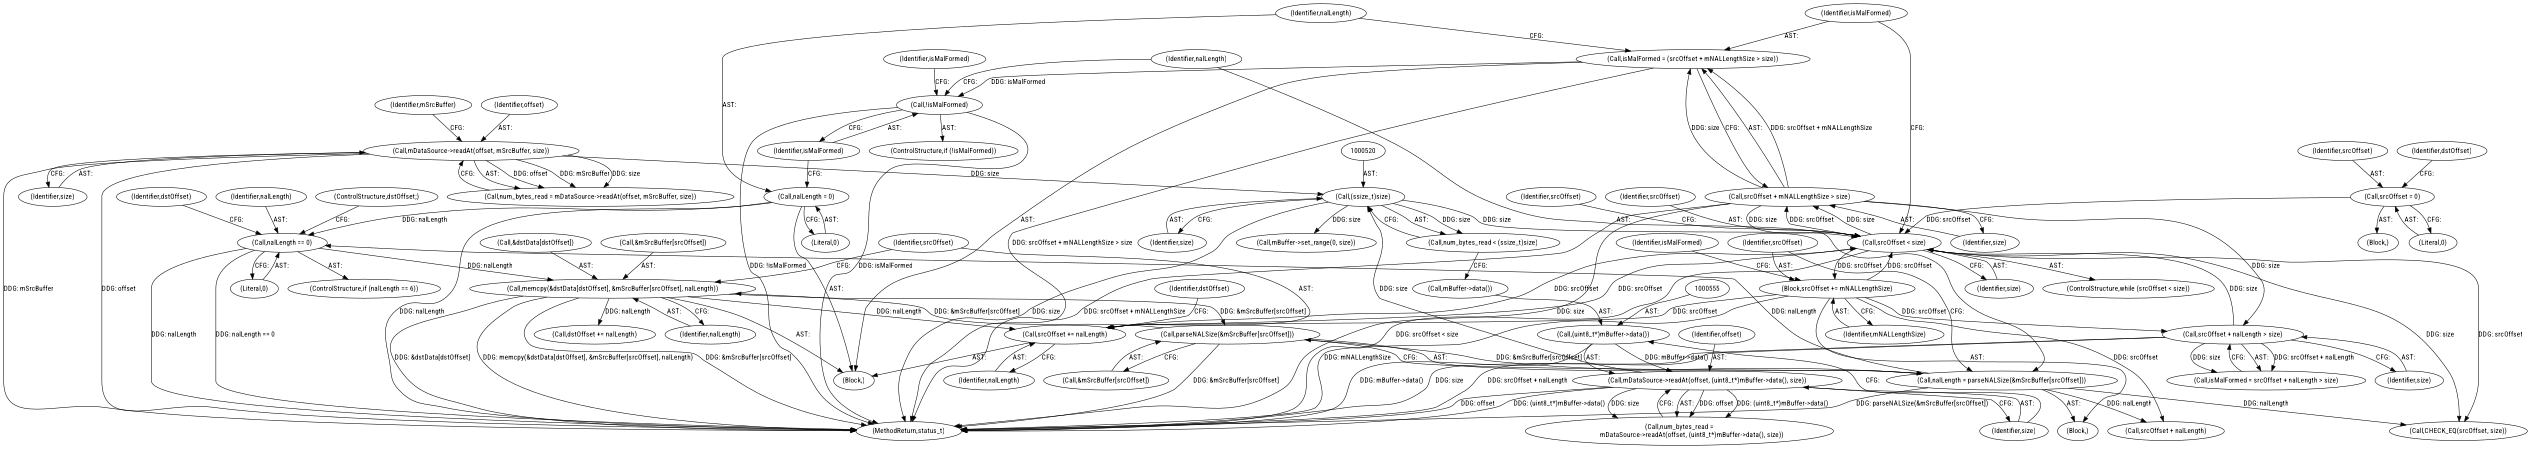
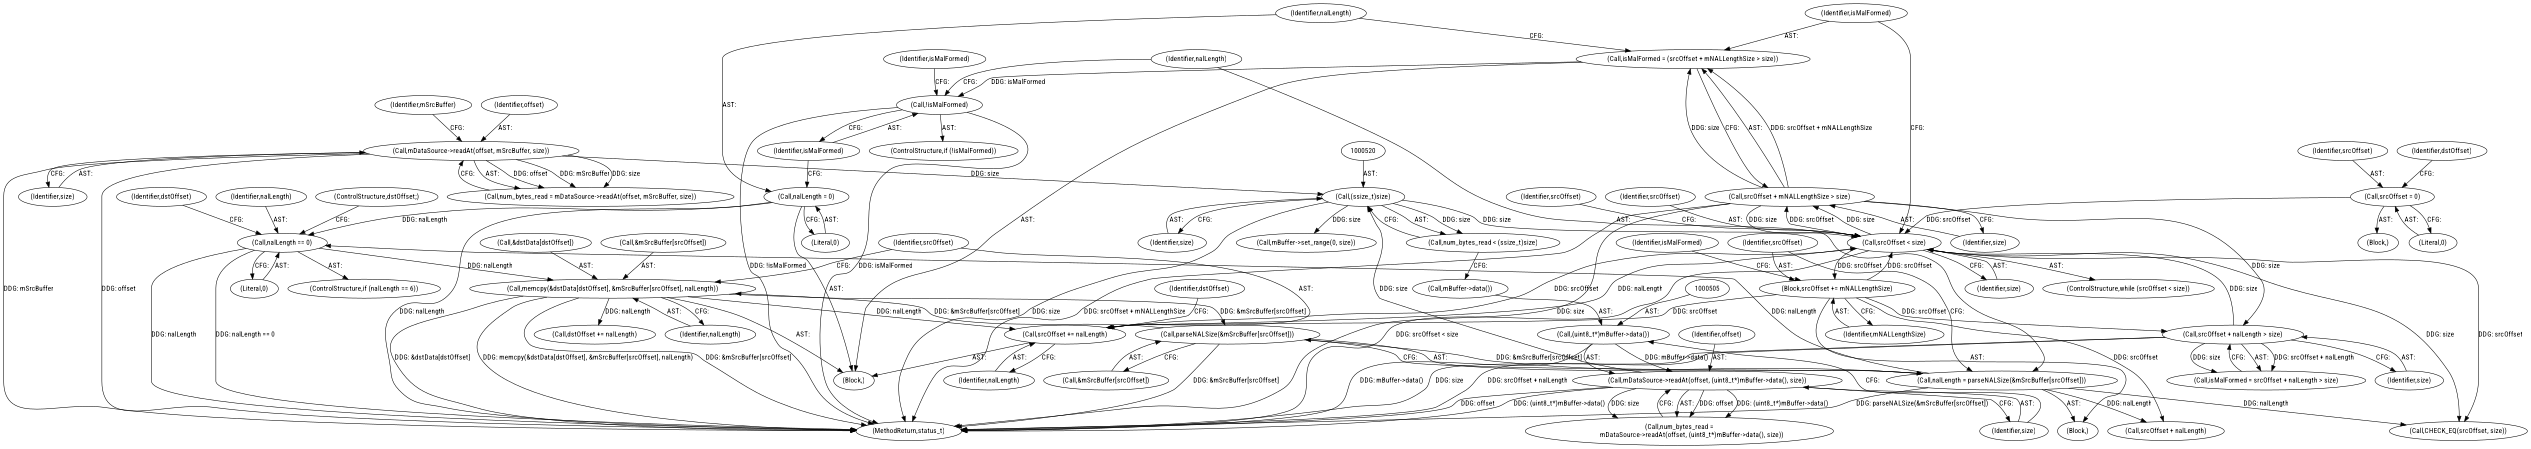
edge "(Call,isMalFormed = (srcOffset + mNALLengthSize > size))" -> "(MethodReturn,status_t)": removed, label "DDG: srcOffset + mNALLengthSize > size"
edge "(Call,srcOffset += nalLength)" -> "(Call,srcOffset < size)": label "DDG: srcOffset" -> "DDG: nalLength"
node "1000555": label "1000555" -> "1000505"
edge "(Block,srcOffset += mNALLengthSize)" -> "(MethodReturn,status_t)": removed, label "DDG: mNALLengthSize"
